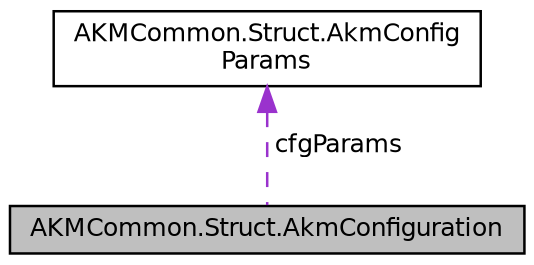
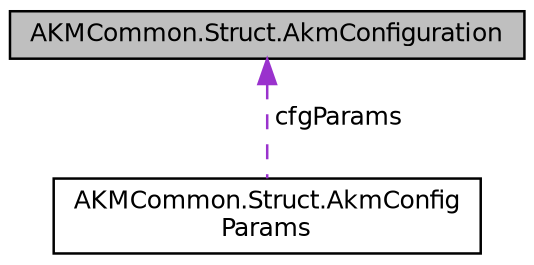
edge "AKMCommon.Struct.AkmConfiguration" -> "AKMCommon.Struct.AkmConfig Params": reversed
